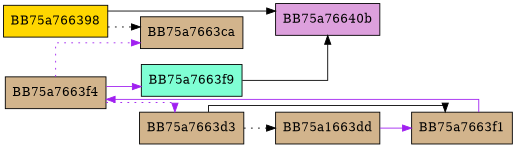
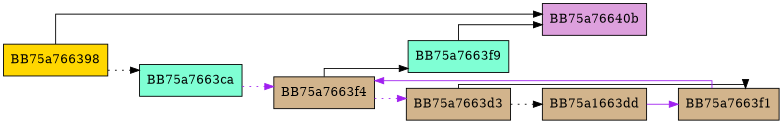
node "BB75a7663ca": fillcolor tan -> aquamarine
edge "BB75a7663f4" -> "BB75a7663ca": reversed
edge "BB75a7663f4" -> "BB75a7663f9": color purple -> black
